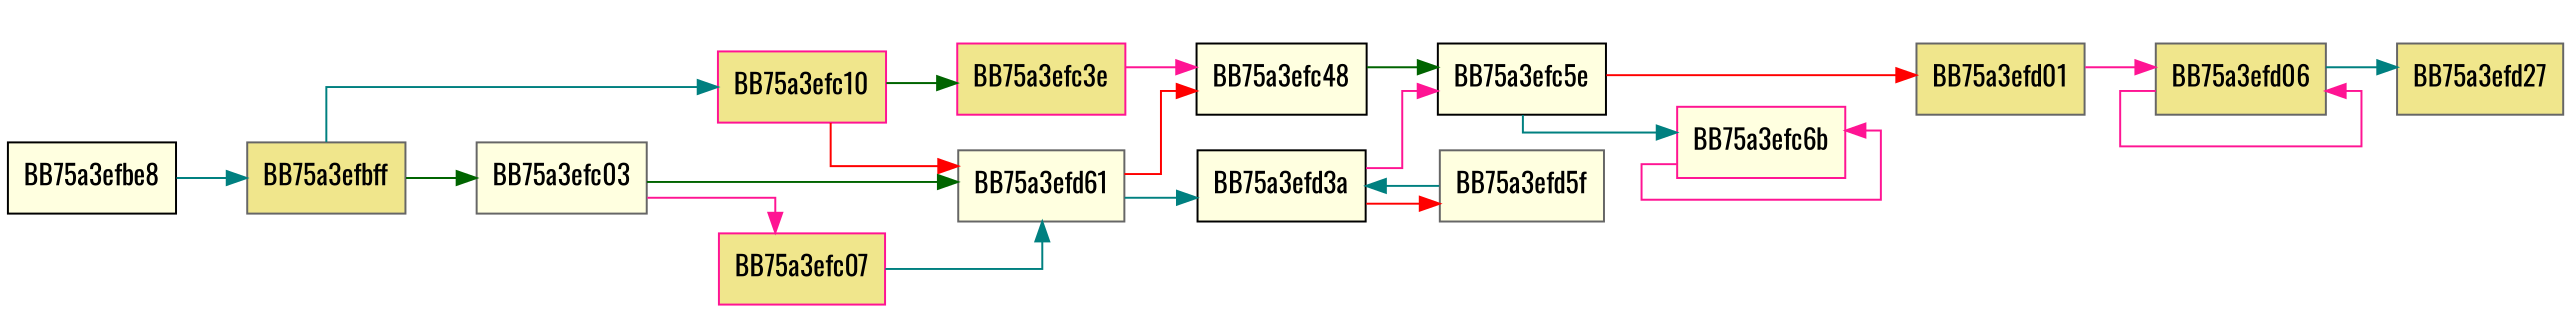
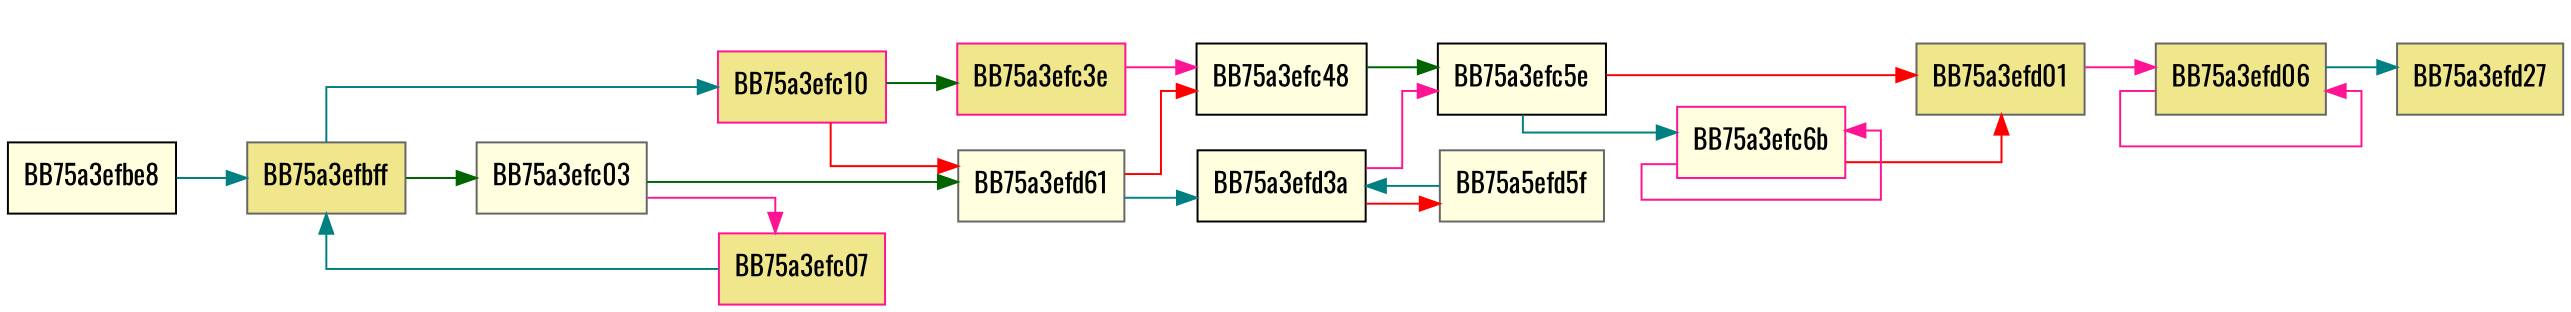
edge "BB75a3efc6b" -> "BB75a3efd01": added
node "BB75a3efd5f": label "BB75a3efd5f" -> "BB75a5efd5f"
edge "BB75a3efc07" -> "BB75a3efd61": now "BB75a3efc07" -> "BB75a3efbff"
